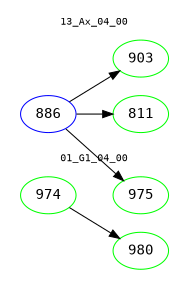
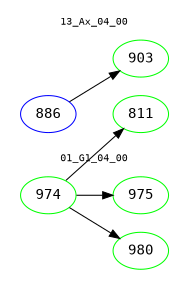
edge "886" -> "811": now "974" -> "811"
edge "886" -> "975": now "974" -> "975"
